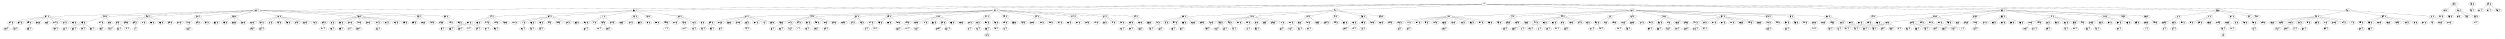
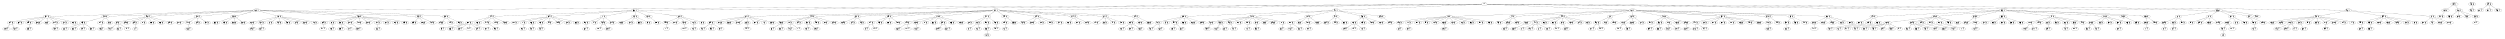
node "359 (4)": removed
